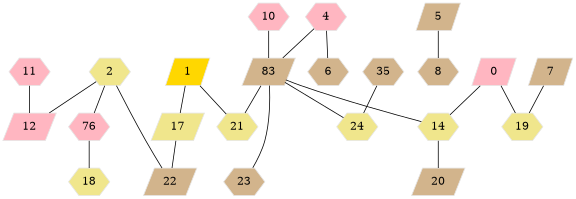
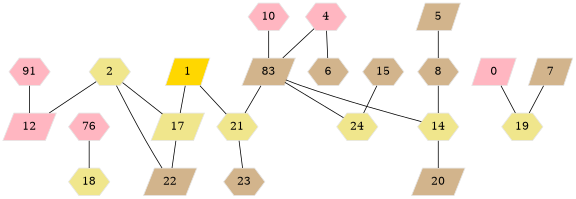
node "11": label "11" -> "91"
node "35": label "35" -> "15"
edge "2" -- "76": now "2" -- "17"
edge "0" -- "14": now "8" -- "14"
edge "83" -- "23": now "21" -- "23"
